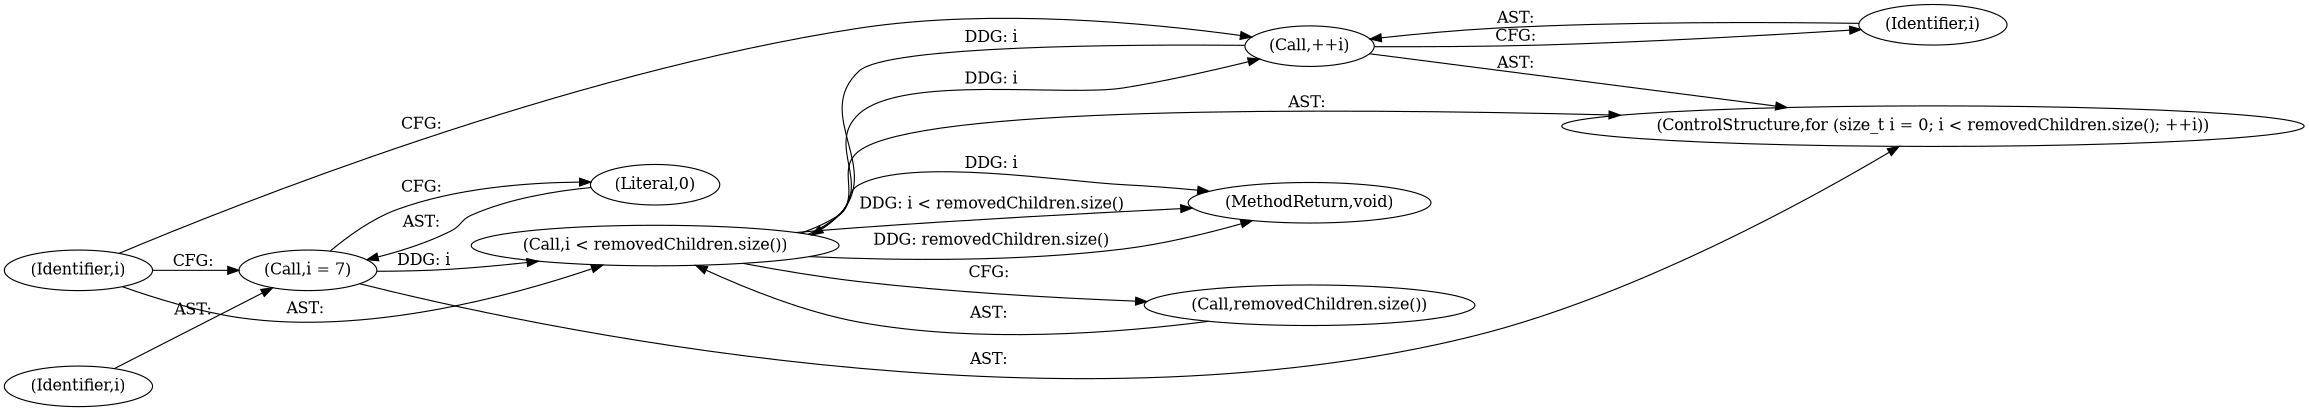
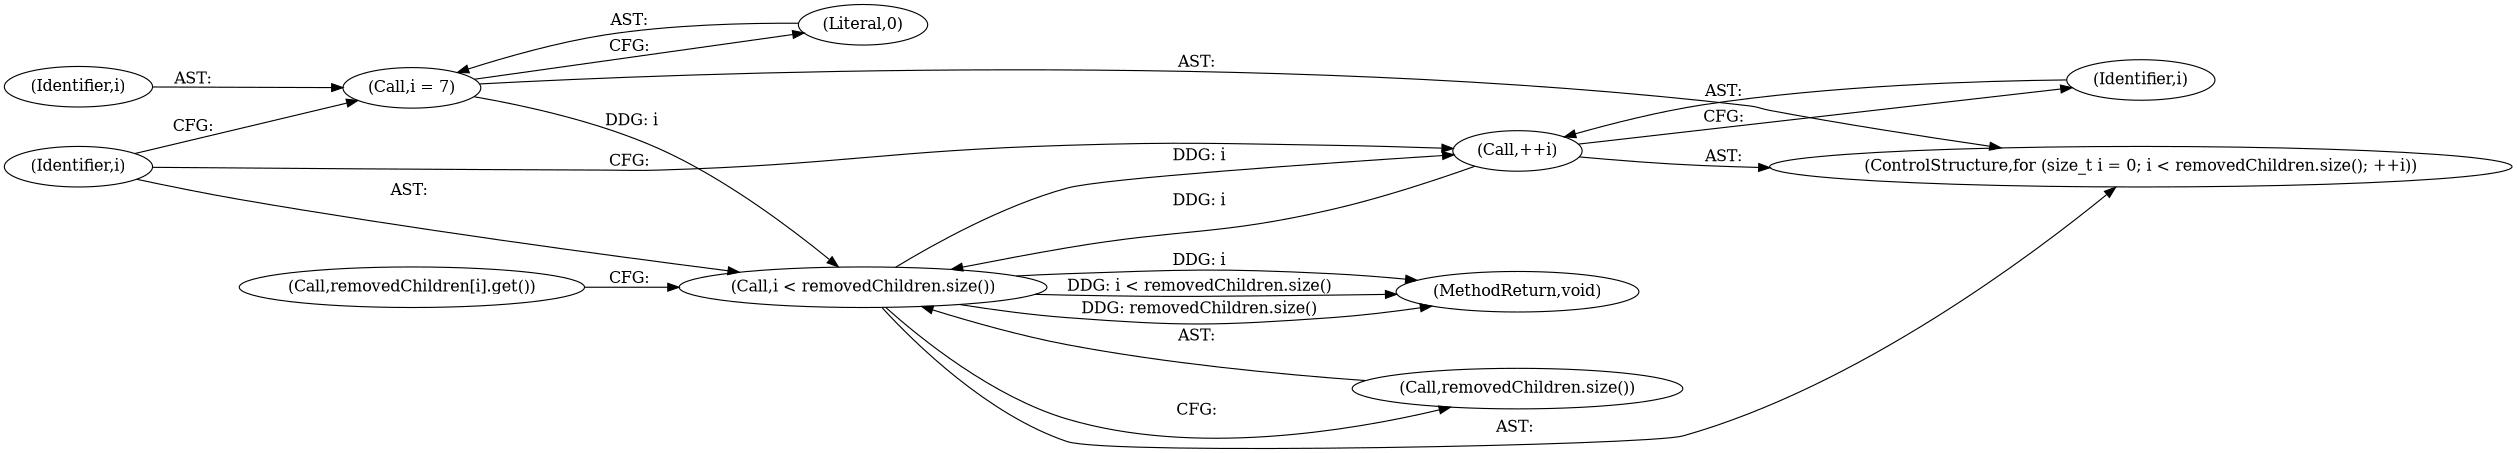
node "(Call,removedChildren[i].get())": added
